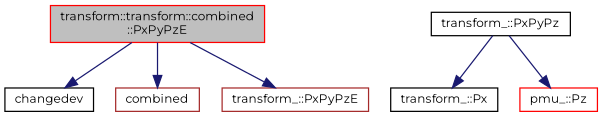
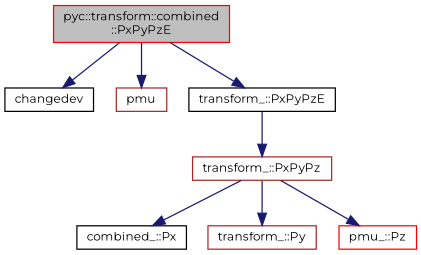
node "transform::transform::combined ::PxPyPzE": label "transform::transform::combined ::PxPyPzE" -> "pyc::transform::combined ::PxPyPzE"
node "transform_::PxPyPz": color black -> brown
node "combined": label "combined" -> "pmu"
node "transform_::PxPyPzE": color brown -> black
node "transform_::Px": label "transform_::Px" -> "combined_::Px"
edge "transform_::PxPyPzE" -> "transform_::PxPyPz": added
node "transform_::Py": added
